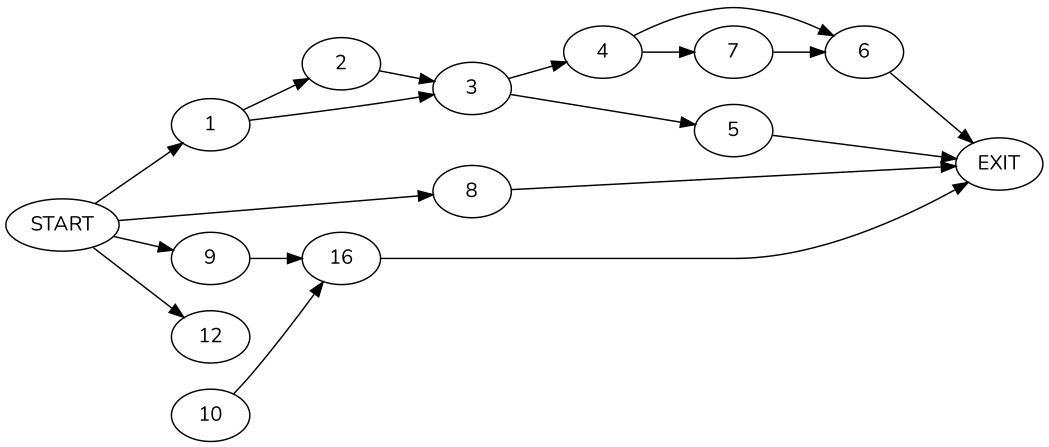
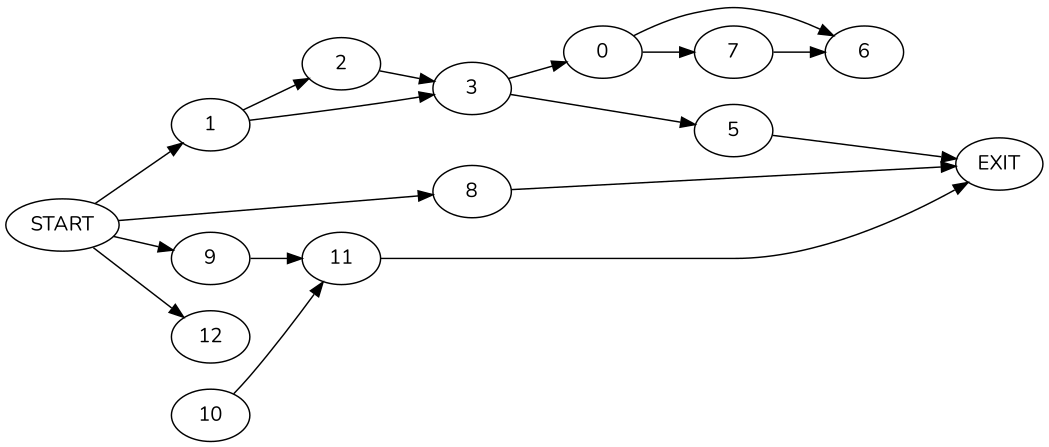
node "4": label "4" -> "0"
edge "6" -> "EXIT": removed
node "16": label "16" -> "11"
